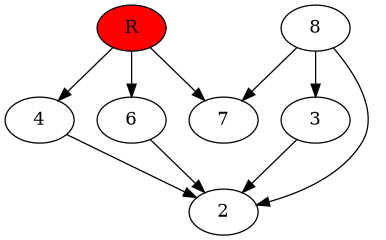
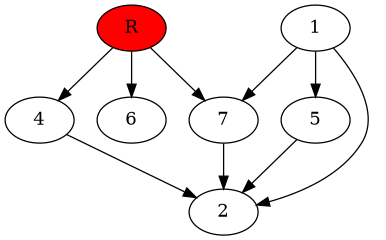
node "8": label "8" -> "1"
node "3": label "3" -> "5"
edge "6" -> "2": now "7" -> "2"
